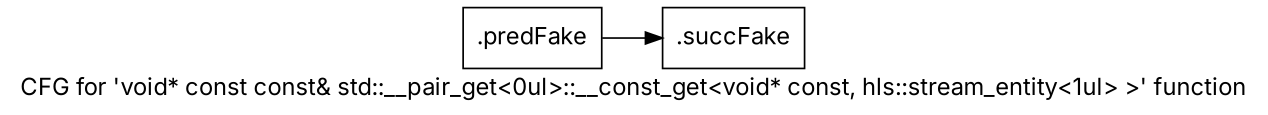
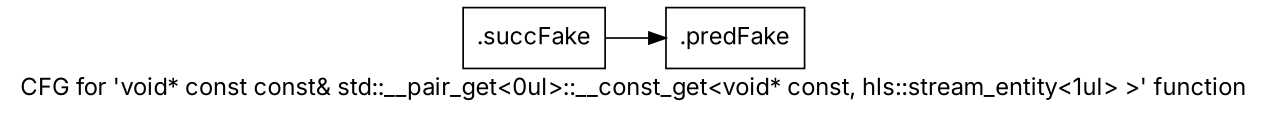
edge ".predFake" -> ".succFake": reversed
